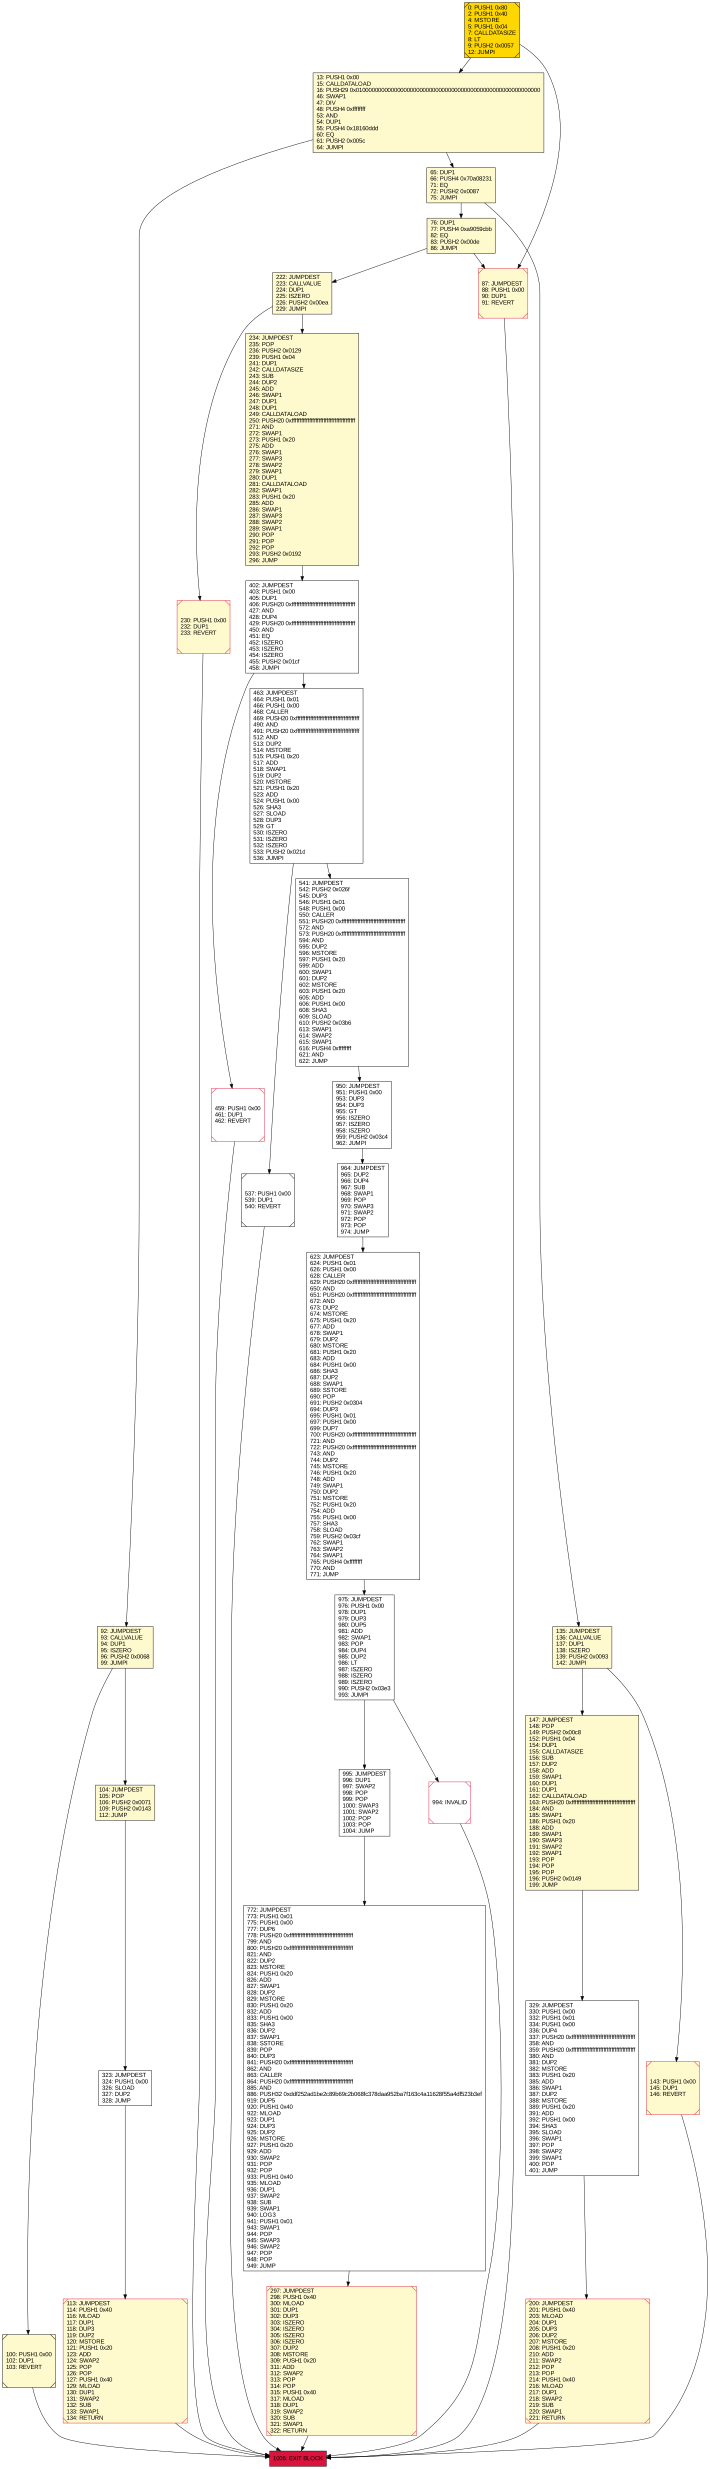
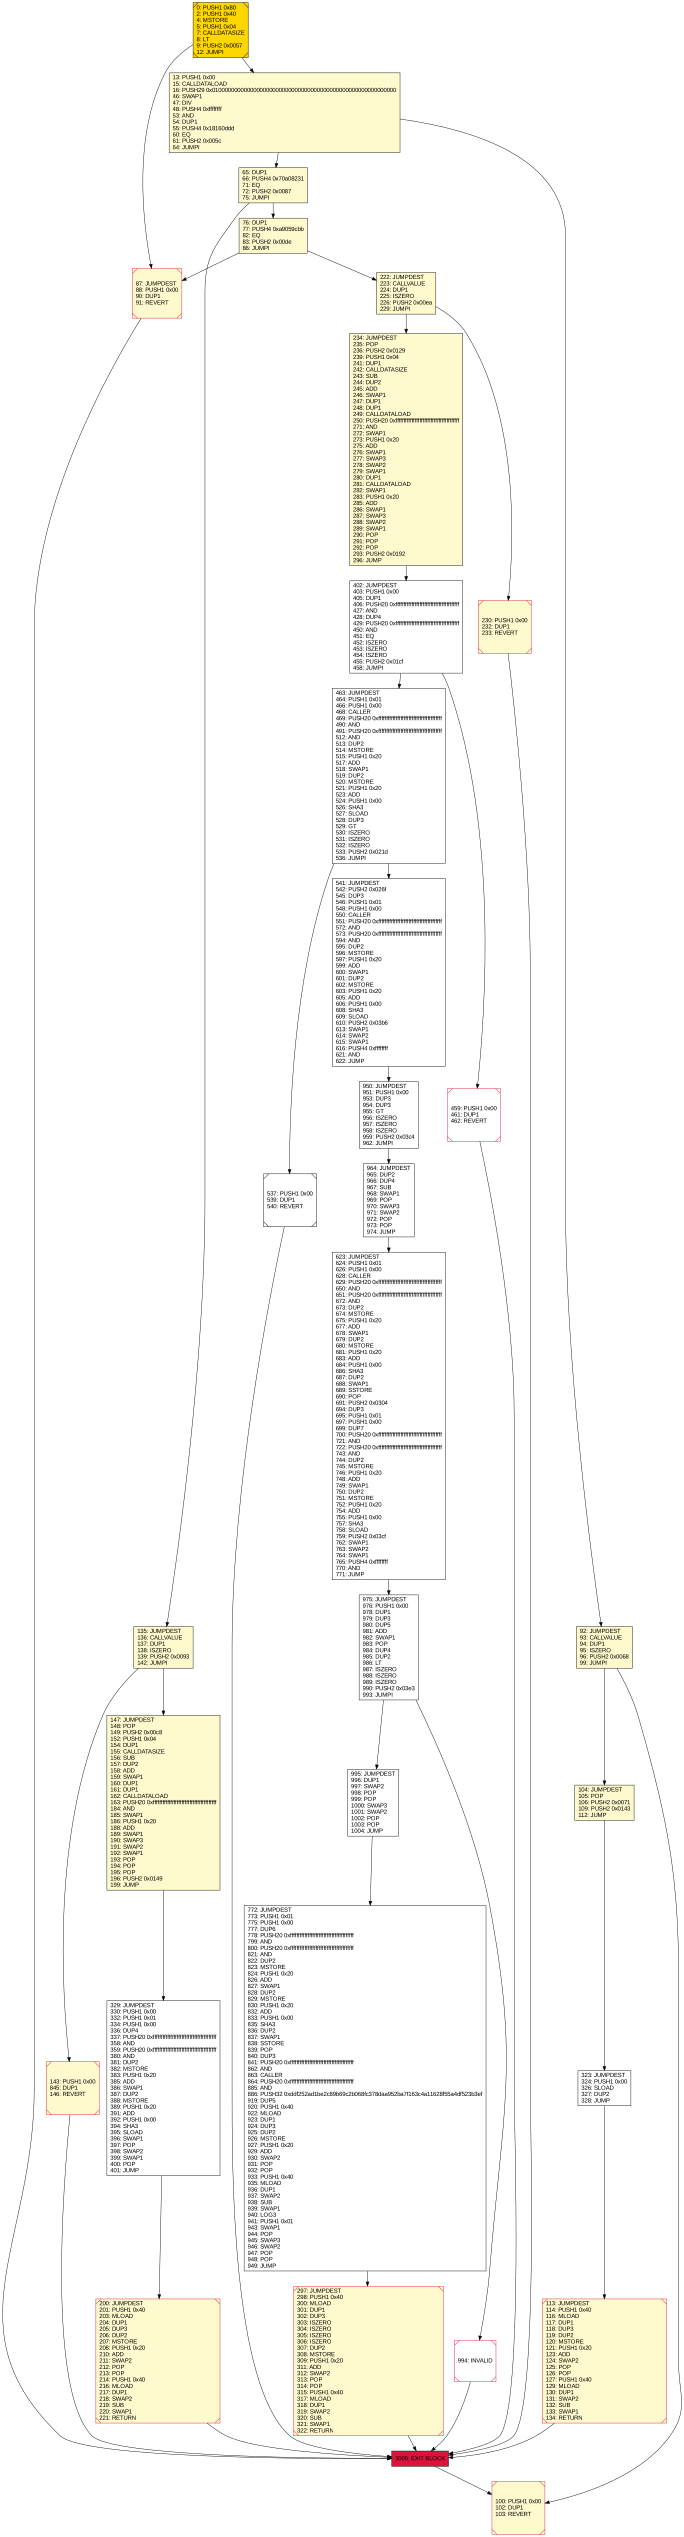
node "143: PUSH1 0x00 145: DUP1 146: REVERT": label "143: PUSH1 0x00 145: DUP1 146: REVERT" -> "143: PUSH1 0x00 845: DUP1 146: REVERT"
node "100: PUSH1 0x00 102: DUP1 103: REVERT": color black -> crimson
edge "100: PUSH1 0x00 102: DUP1 103: REVERT" -> "1005: EXIT BLOCK": reversed
